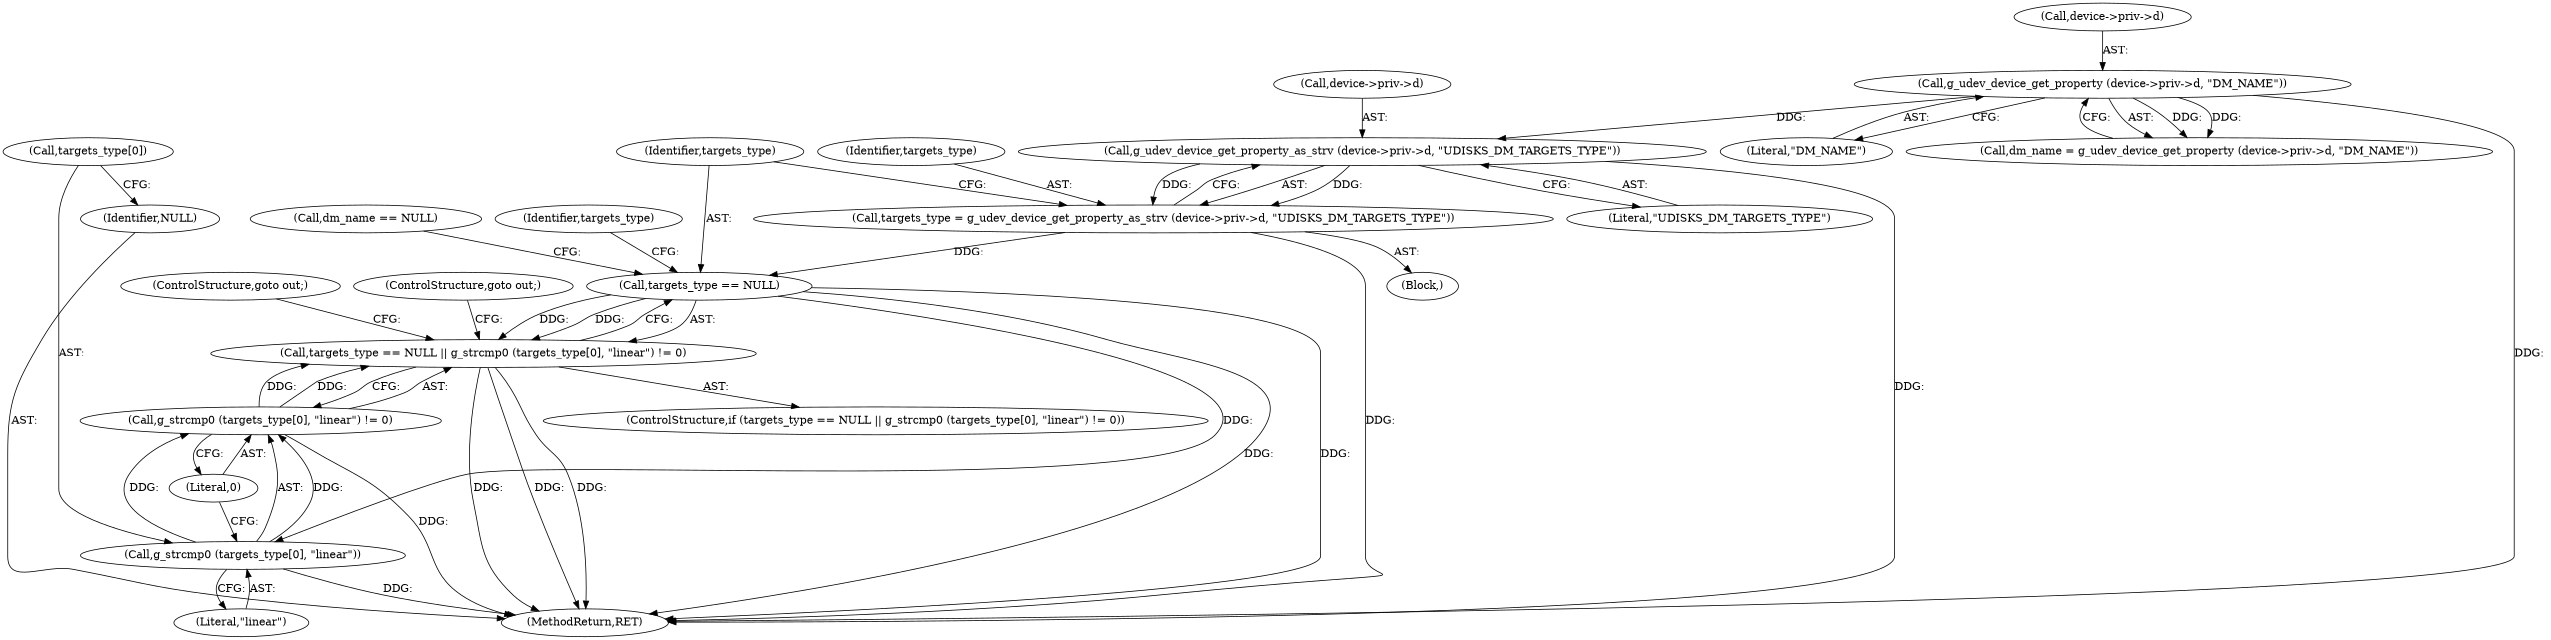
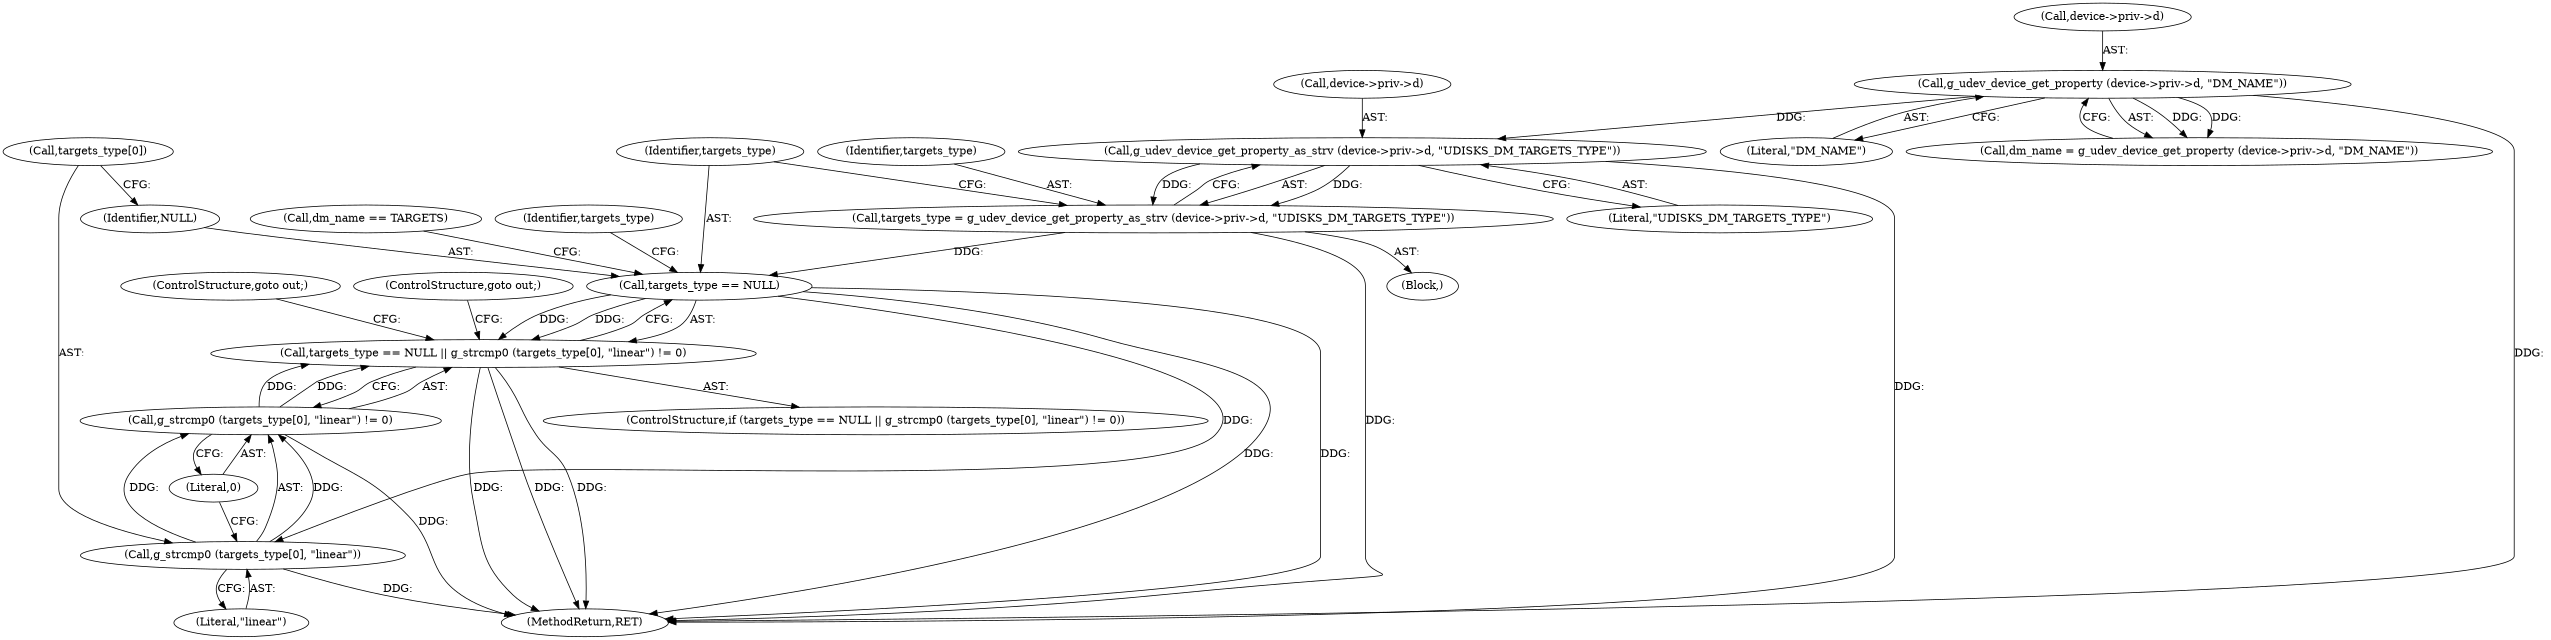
node "(Call,dm_name == NULL)": label "(Call,dm_name == NULL)" -> "(Call,dm_name == TARGETS)"
edge "(Identifier,NULL)" -> "(MethodReturn,RET)": now "(Identifier,NULL)" -> "(Call,targets_type == NULL)"
